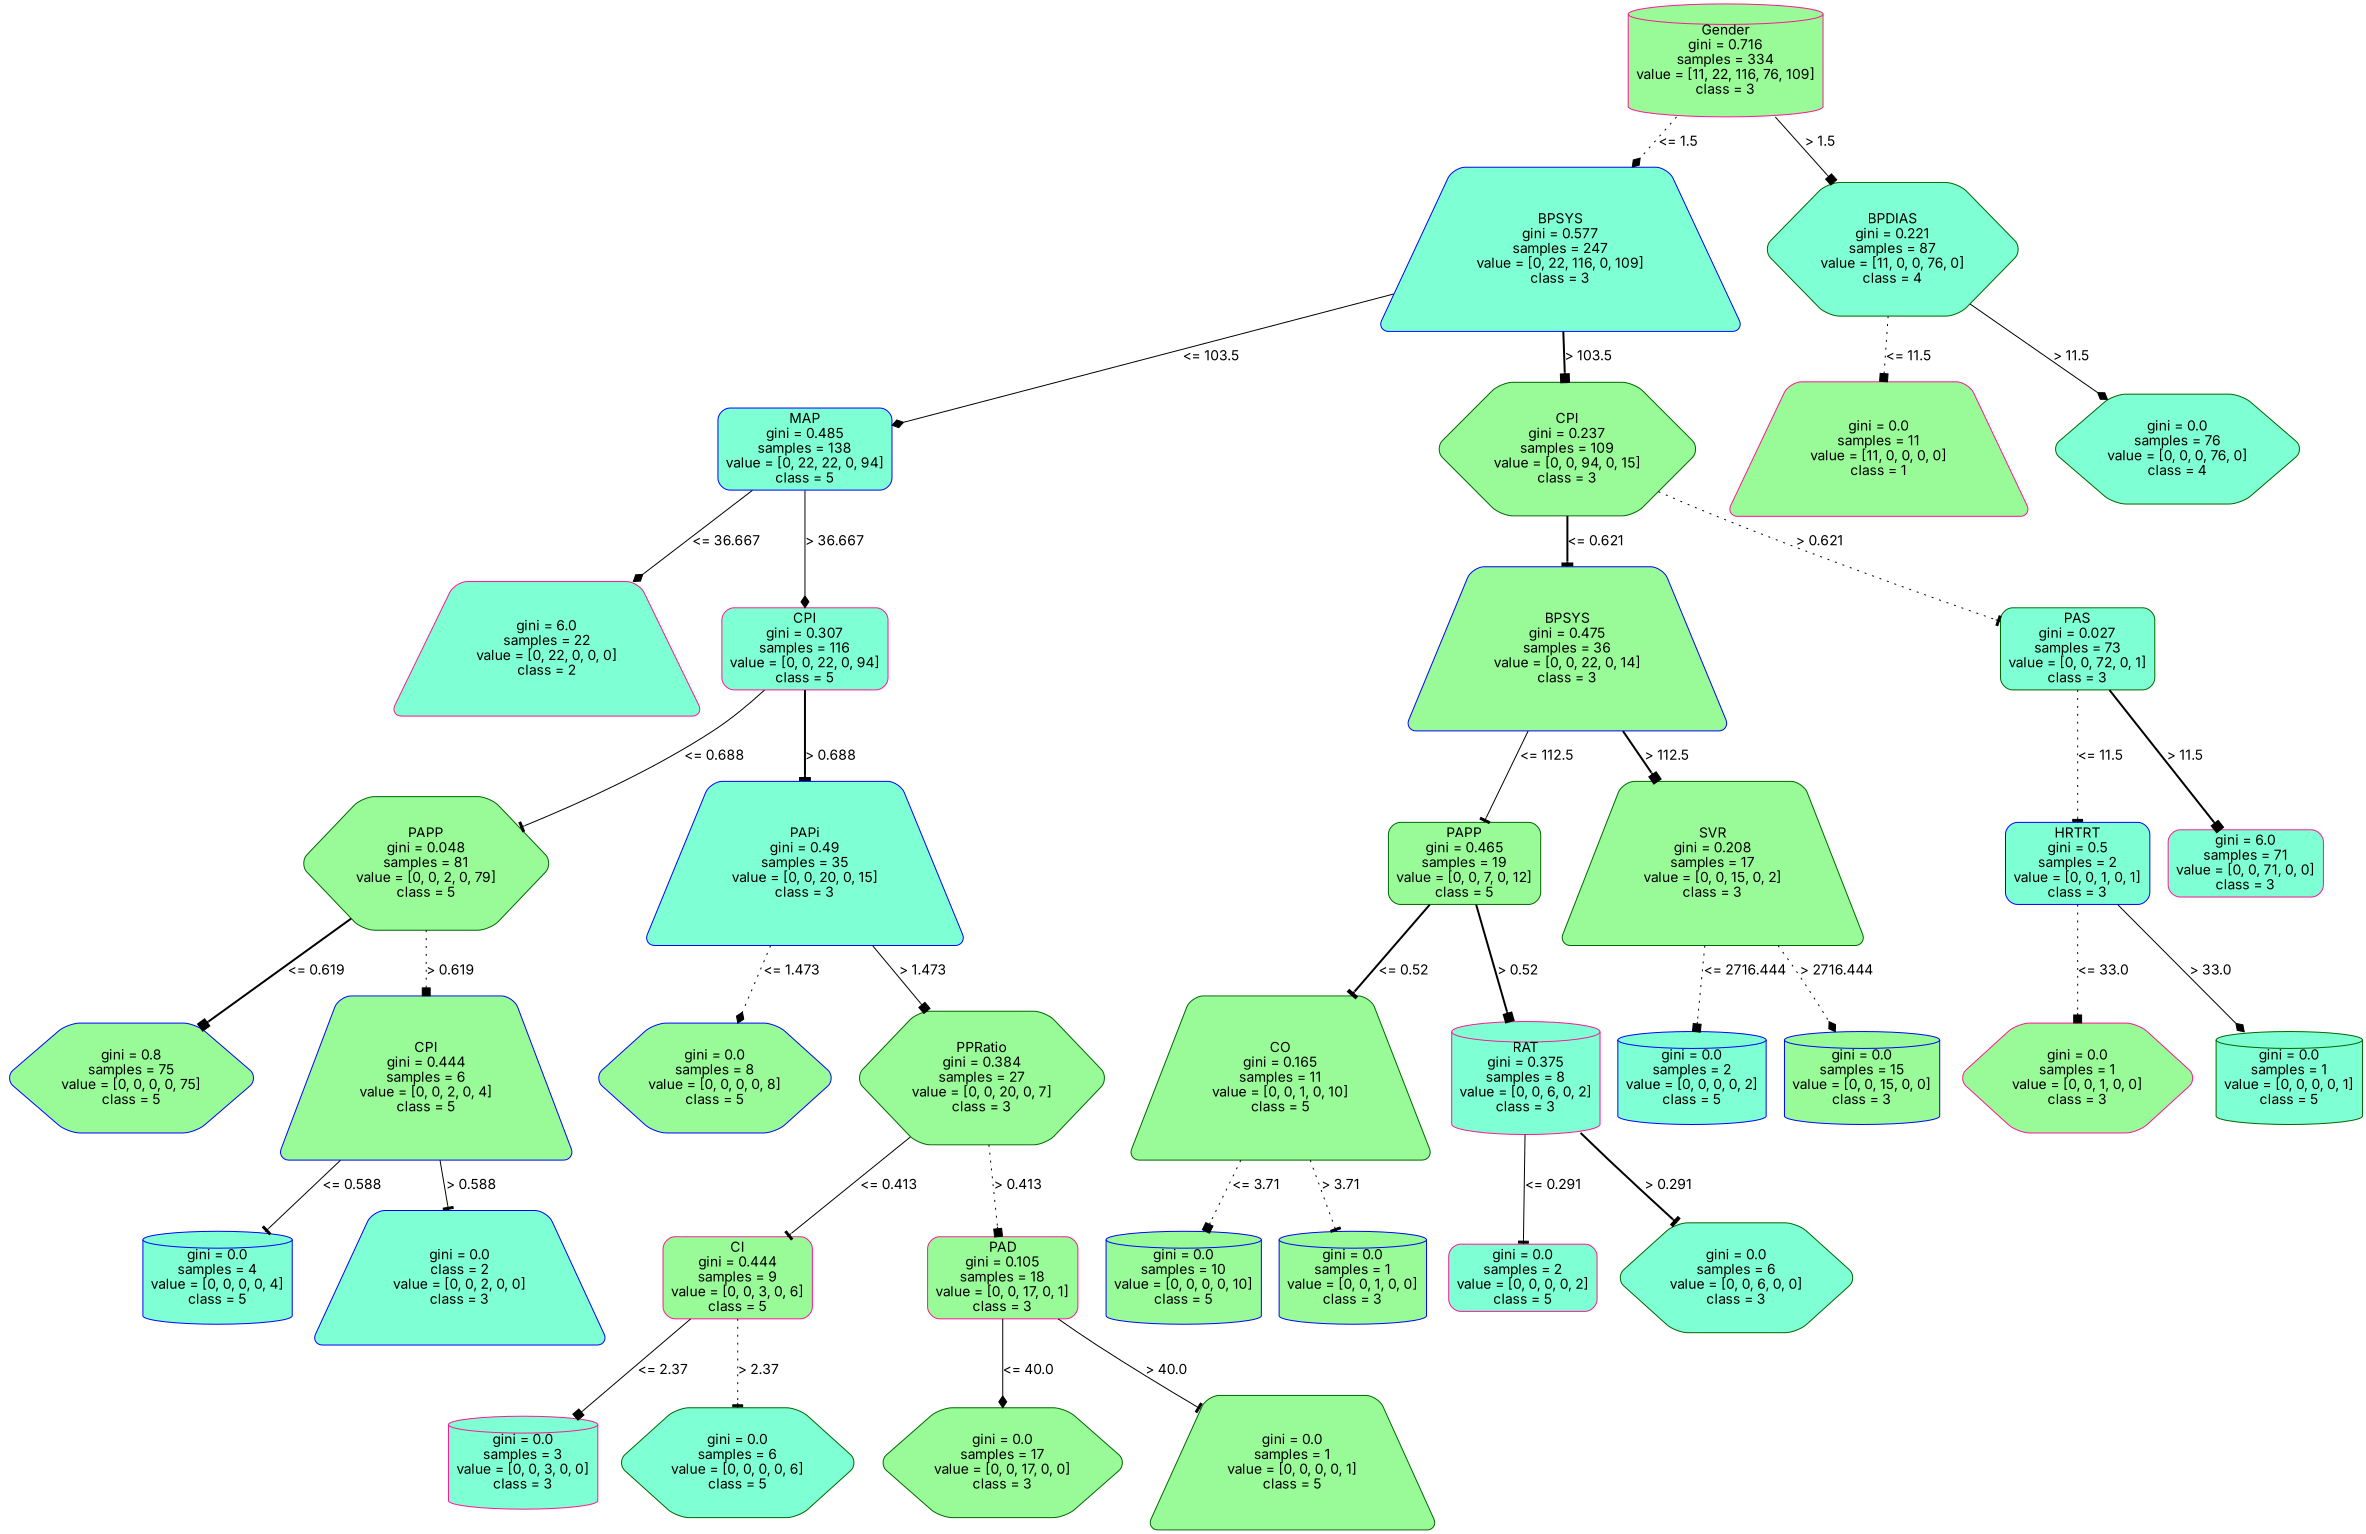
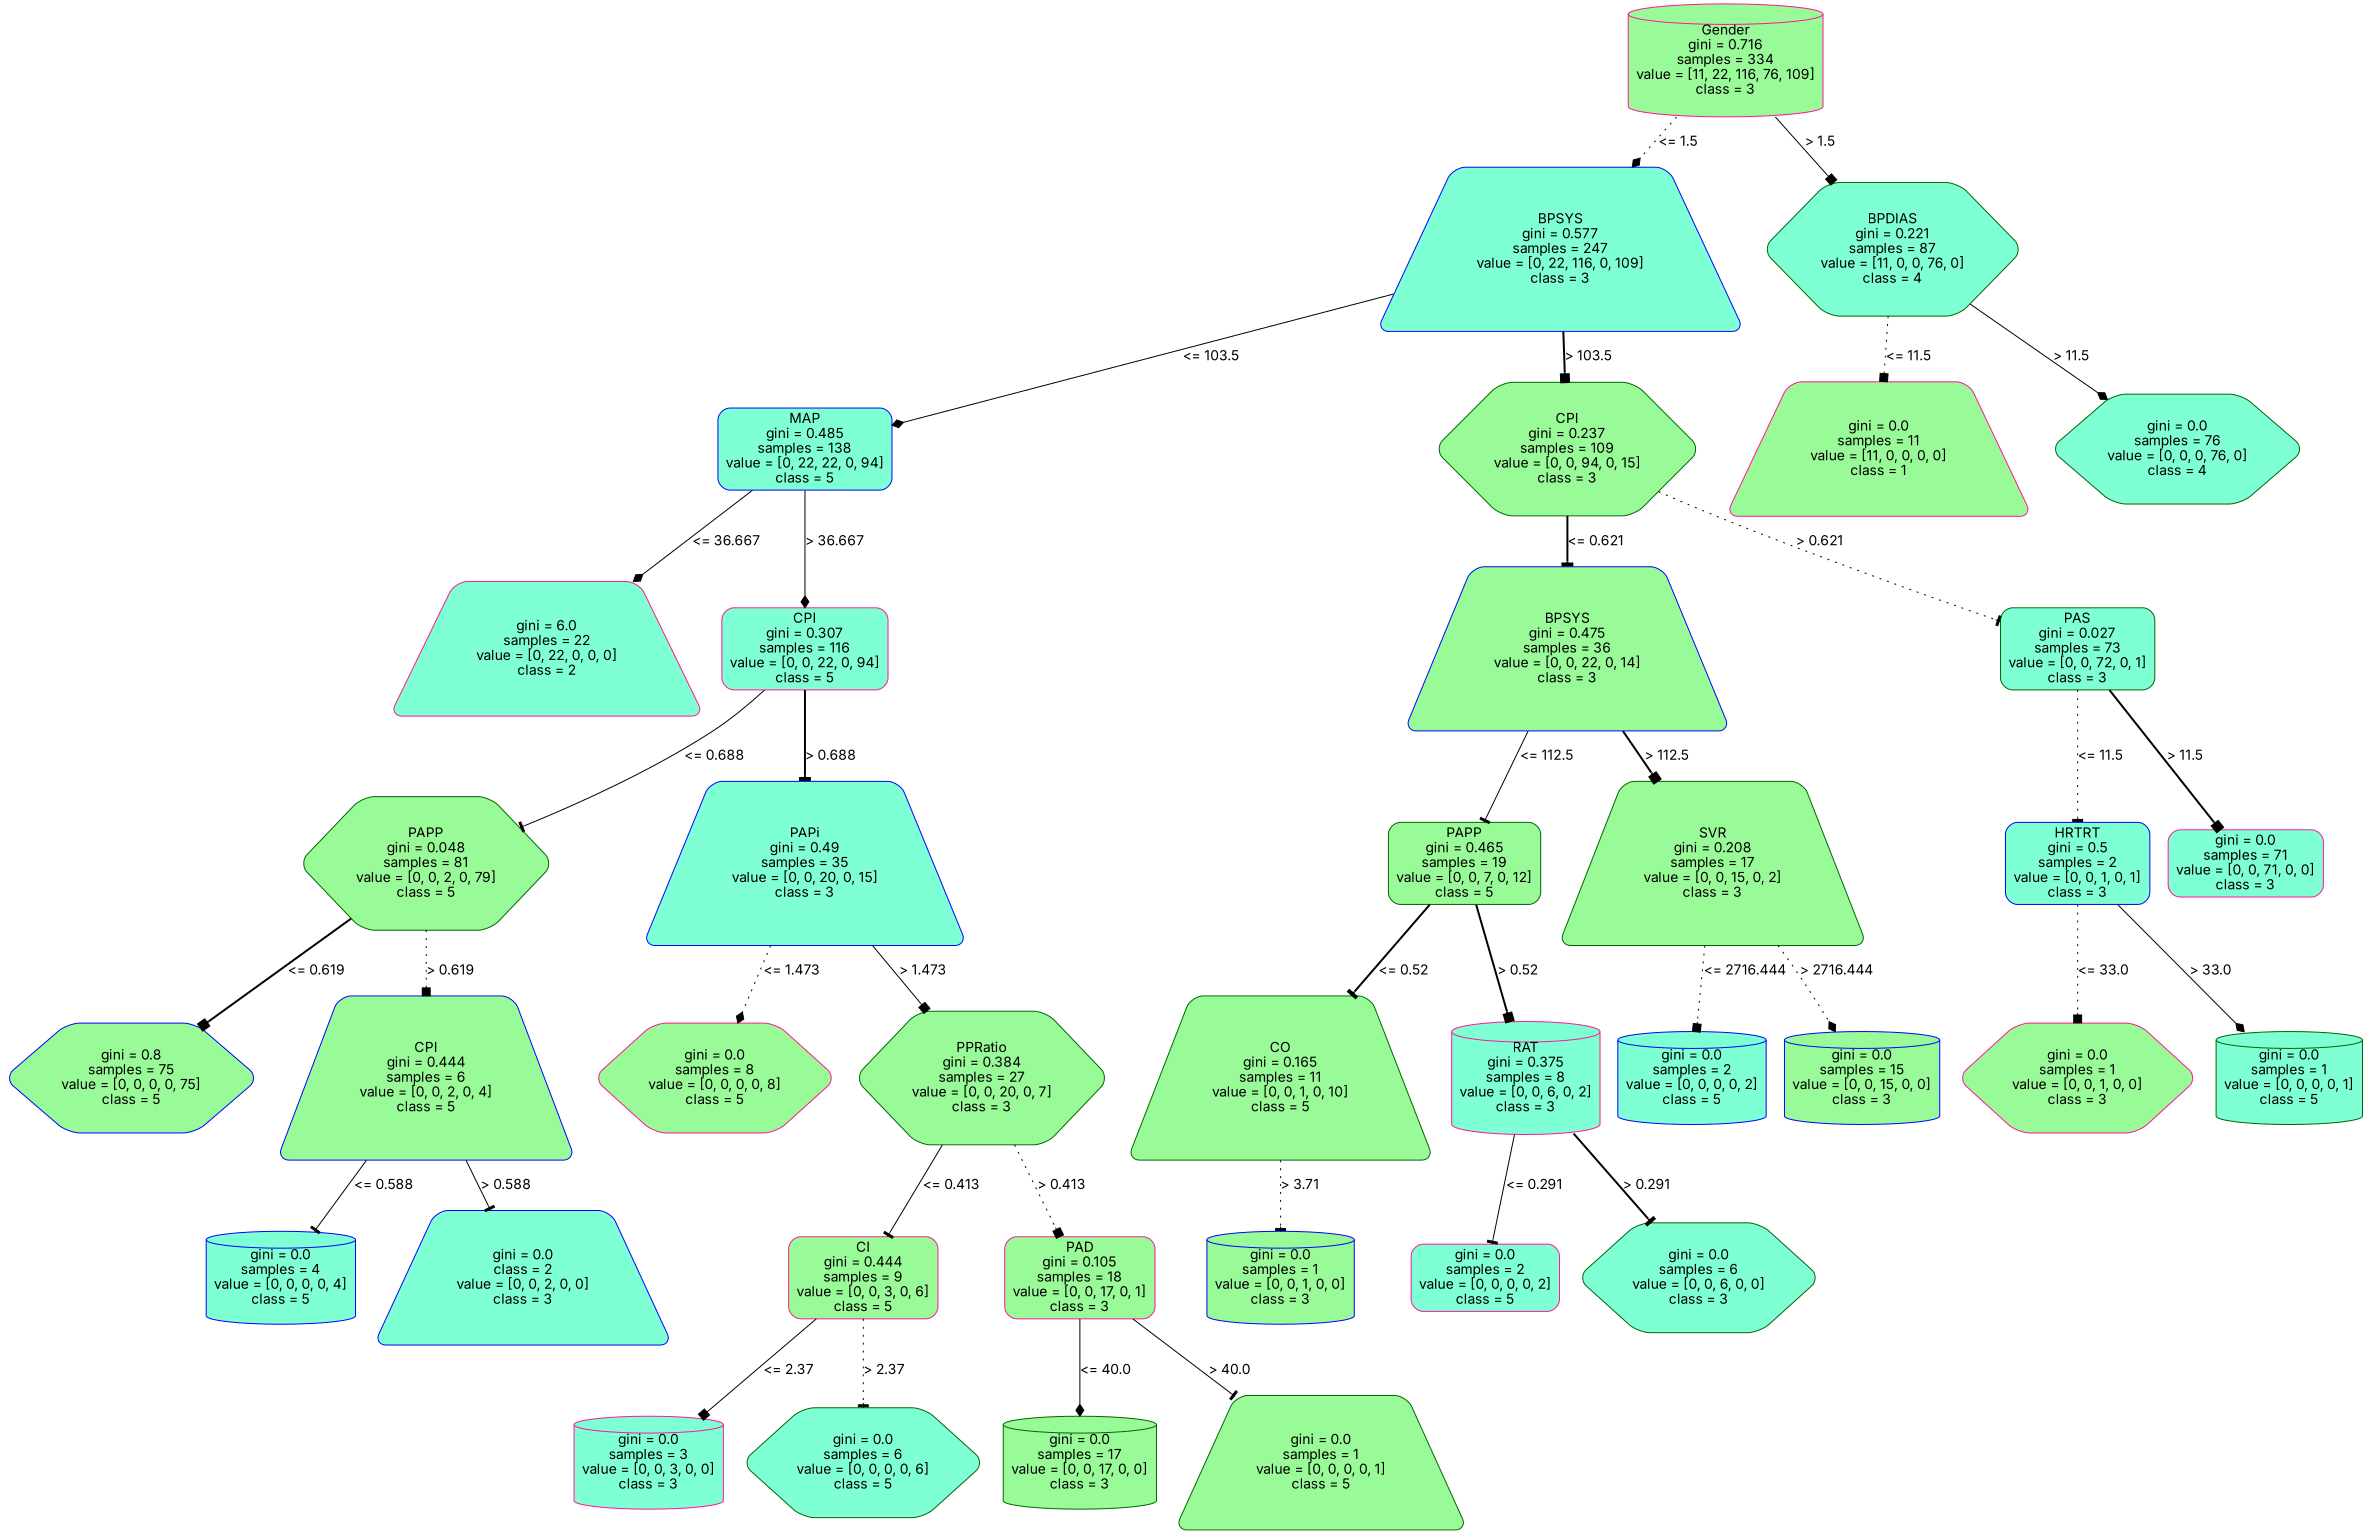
node "gini = 6.0 samples = 71 value = [0, 0, 71, 0, 0] class = 3": label "gini = 6.0 samples = 71 value = [0, 0, 71, 0, 0] class = 3" -> "gini = 0.0 samples = 71 value = [0, 0, 71, 0, 0] class = 3"
node "gini = 0.0 samples = 8 value = [0, 0, 0, 0, 8] class = 5": color blue -> deeppink
node "gini = 0.0 samples = 10 value = [0, 0, 0, 0, 10] class = 5": removed
node "gini = 0.0 samples = 17 value = [0, 0, 17, 0, 0] class = 3": shape hexagon -> cylinder
